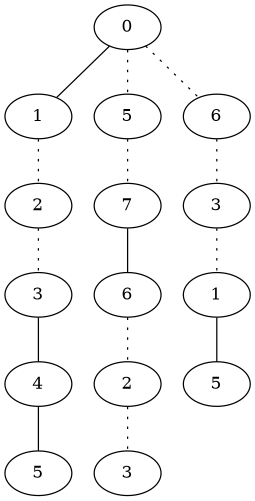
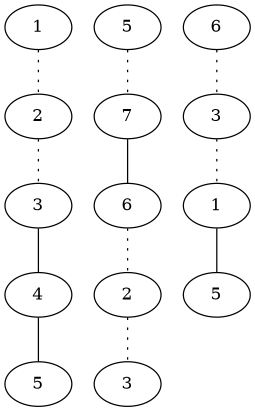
node "0": removed
